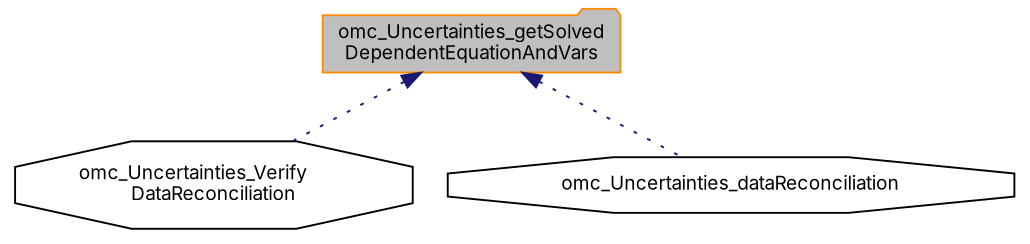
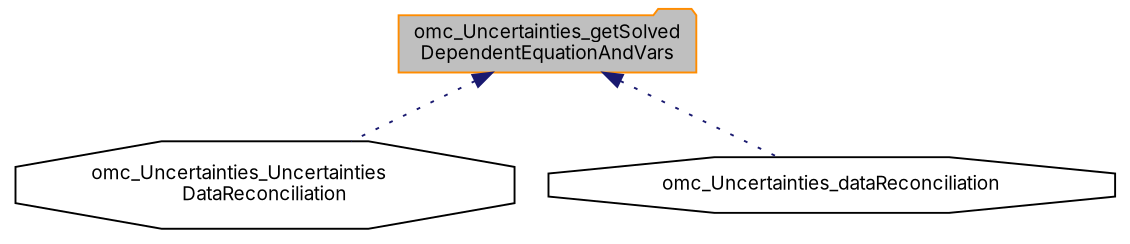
node "omc_Uncertainties_Verify DataReconciliation": label "omc_Uncertainties_Verify DataReconciliation" -> "omc_Uncertainties_Uncertainties DataReconciliation"
